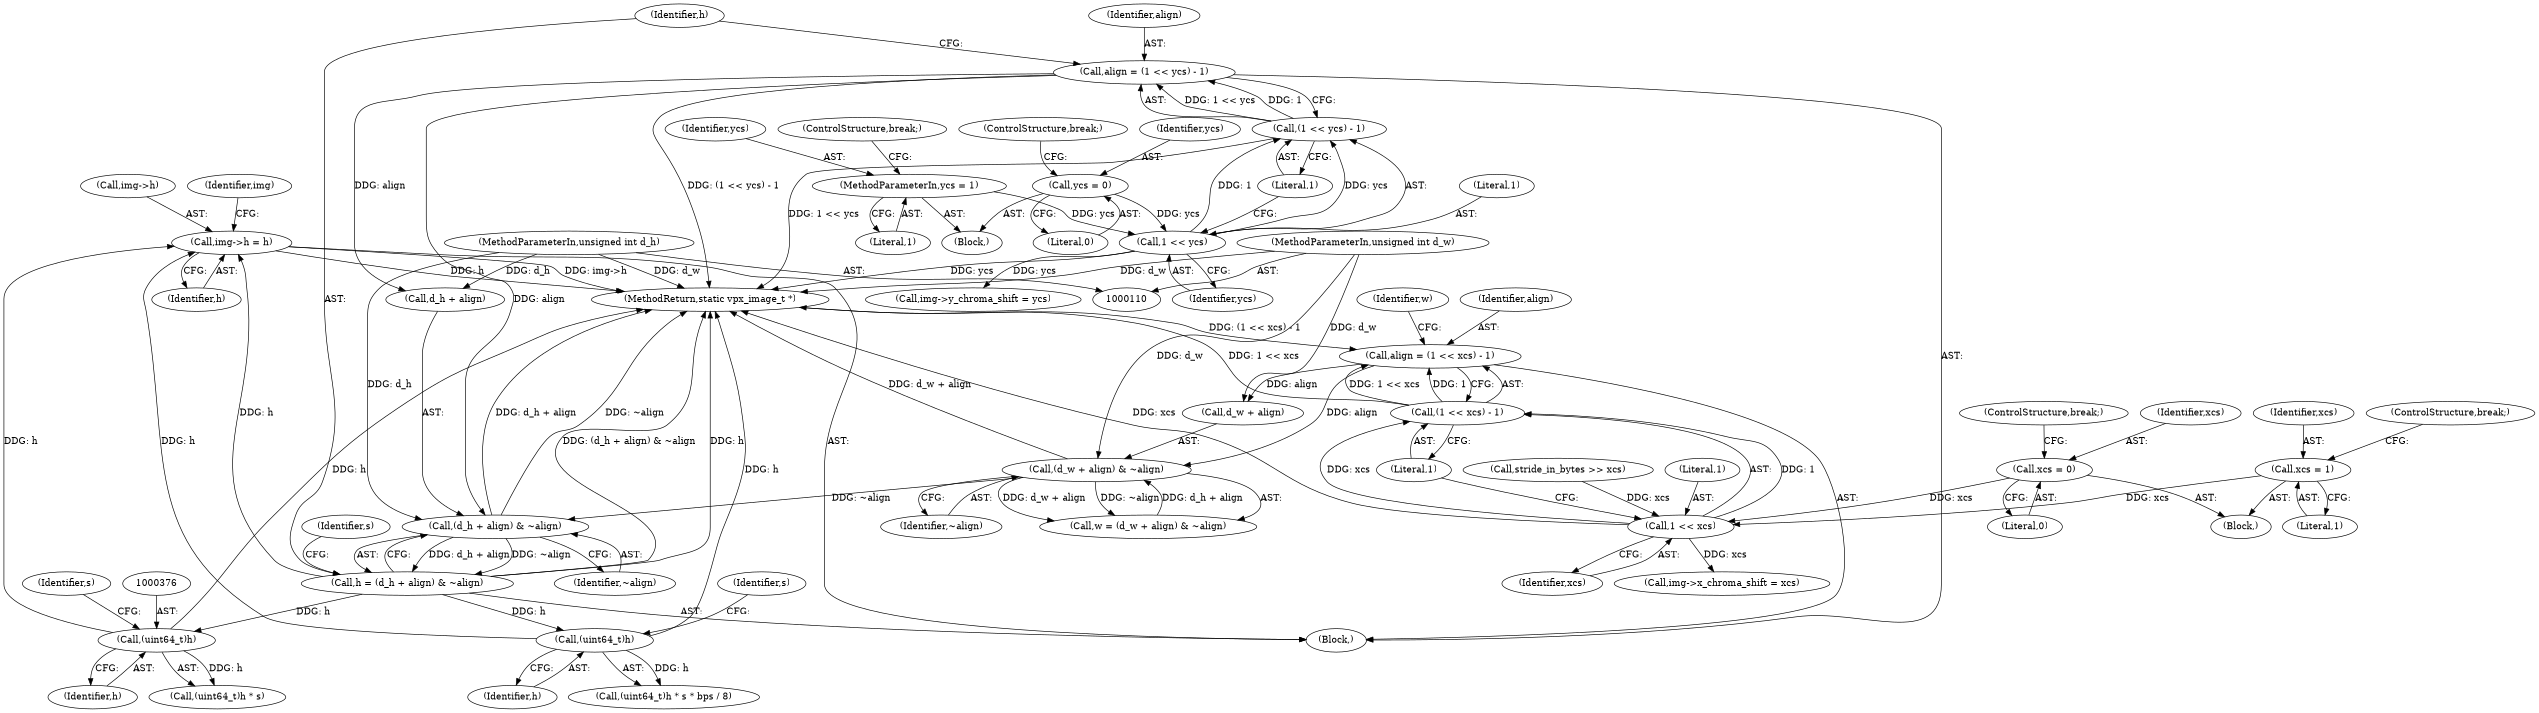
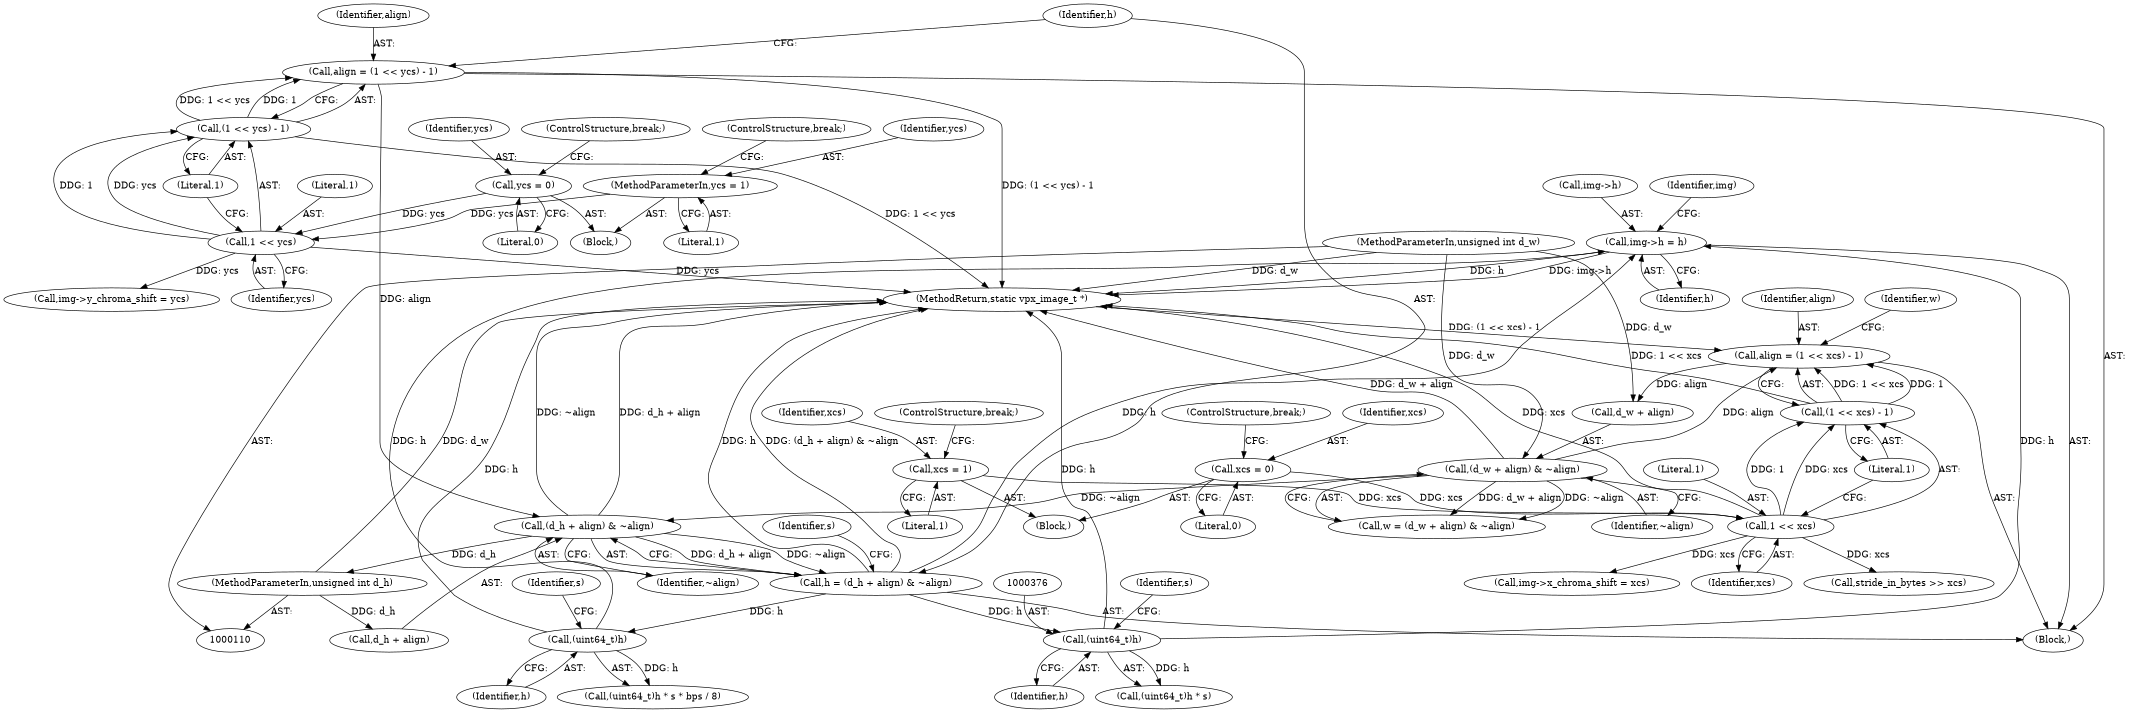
edge "(Call,align = (1 << ycs) - 1)" -> "(Call,d_h + align)": removed, label "DDG: align"
edge "(MethodParameterIn,unsigned int d_h)" -> "(Call,(d_h + align) & ~align)": reversed
edge "(Call,align = (1 << xcs) - 1)" -> "(Call,(d_w + align) & ~align)": reversed
edge "(Call,stride_in_bytes >> xcs)" -> "(Call,1 << xcs)": reversed
edge "(Call,w = (d_w + align) & ~align)" -> "(Call,(d_w + align) & ~align)": label "DDG: d_h + align" -> "CFG: "
